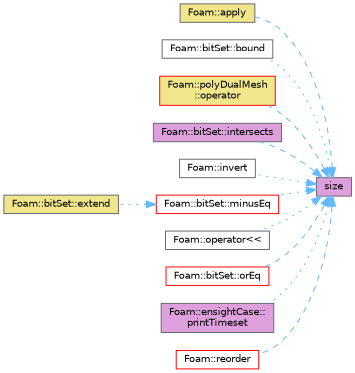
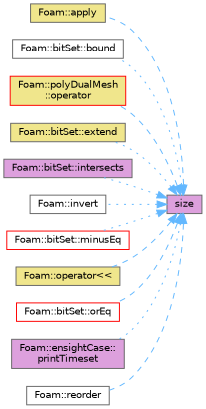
edge "Foam::bitSet::intersects" -> "size": style dashed -> dotted
edge "Foam::bitSet::extend" -> "Foam::bitSet::minusEq": now "Foam::bitSet::extend" -> "size"
edge "Foam::operator<<" -> "size": style dotted -> dashed
node "Foam::operator<<": fillcolor white -> khaki
node "Foam::reorder": color red -> grey40
